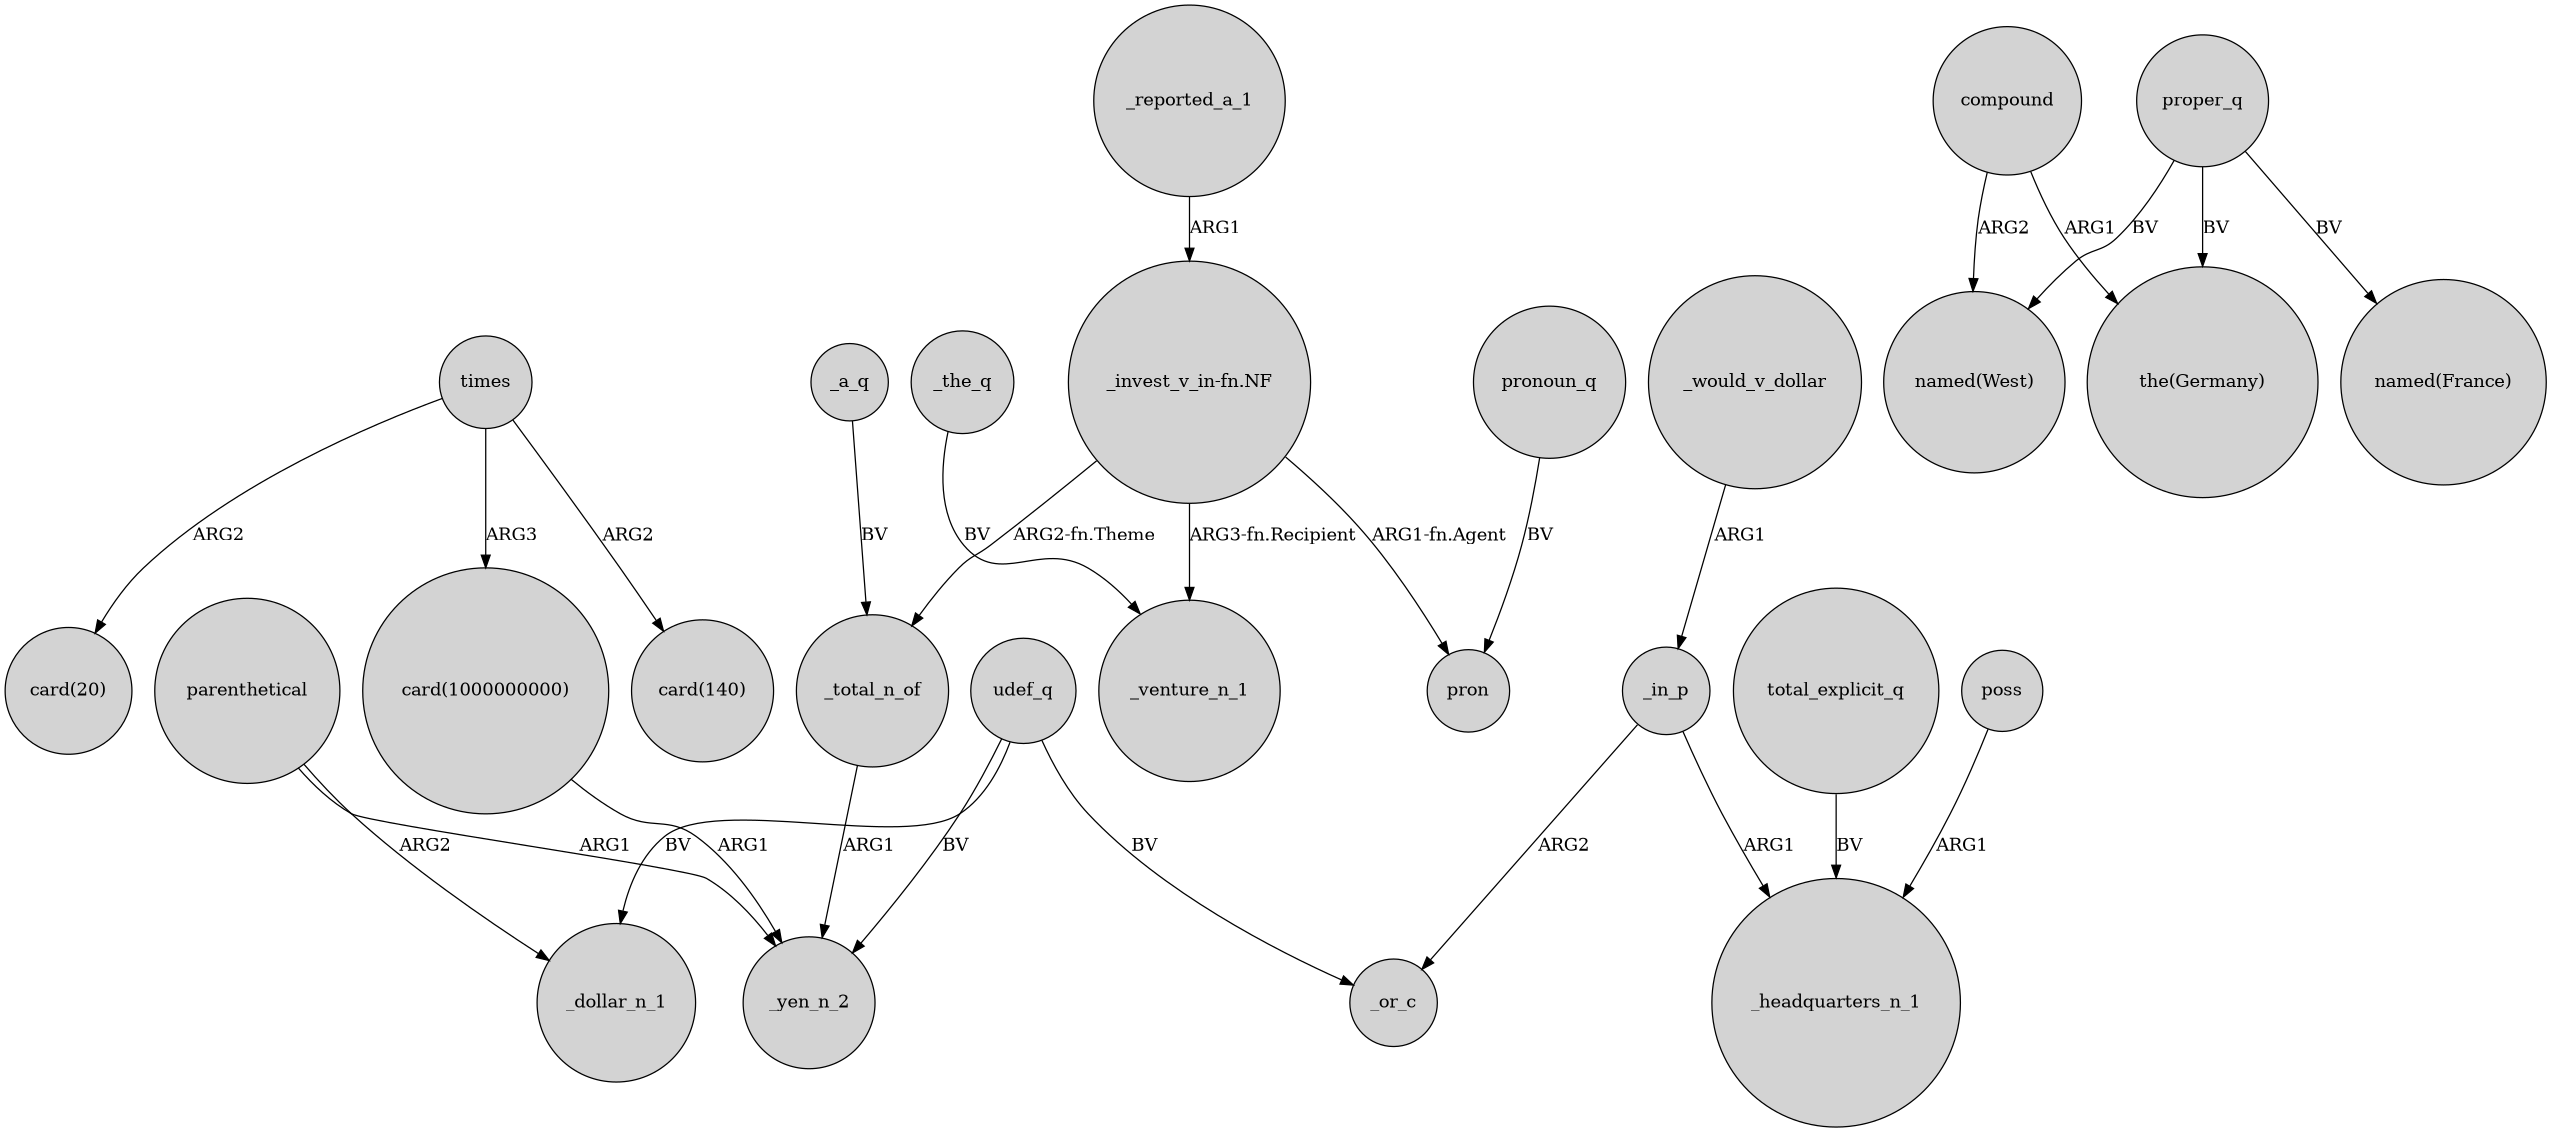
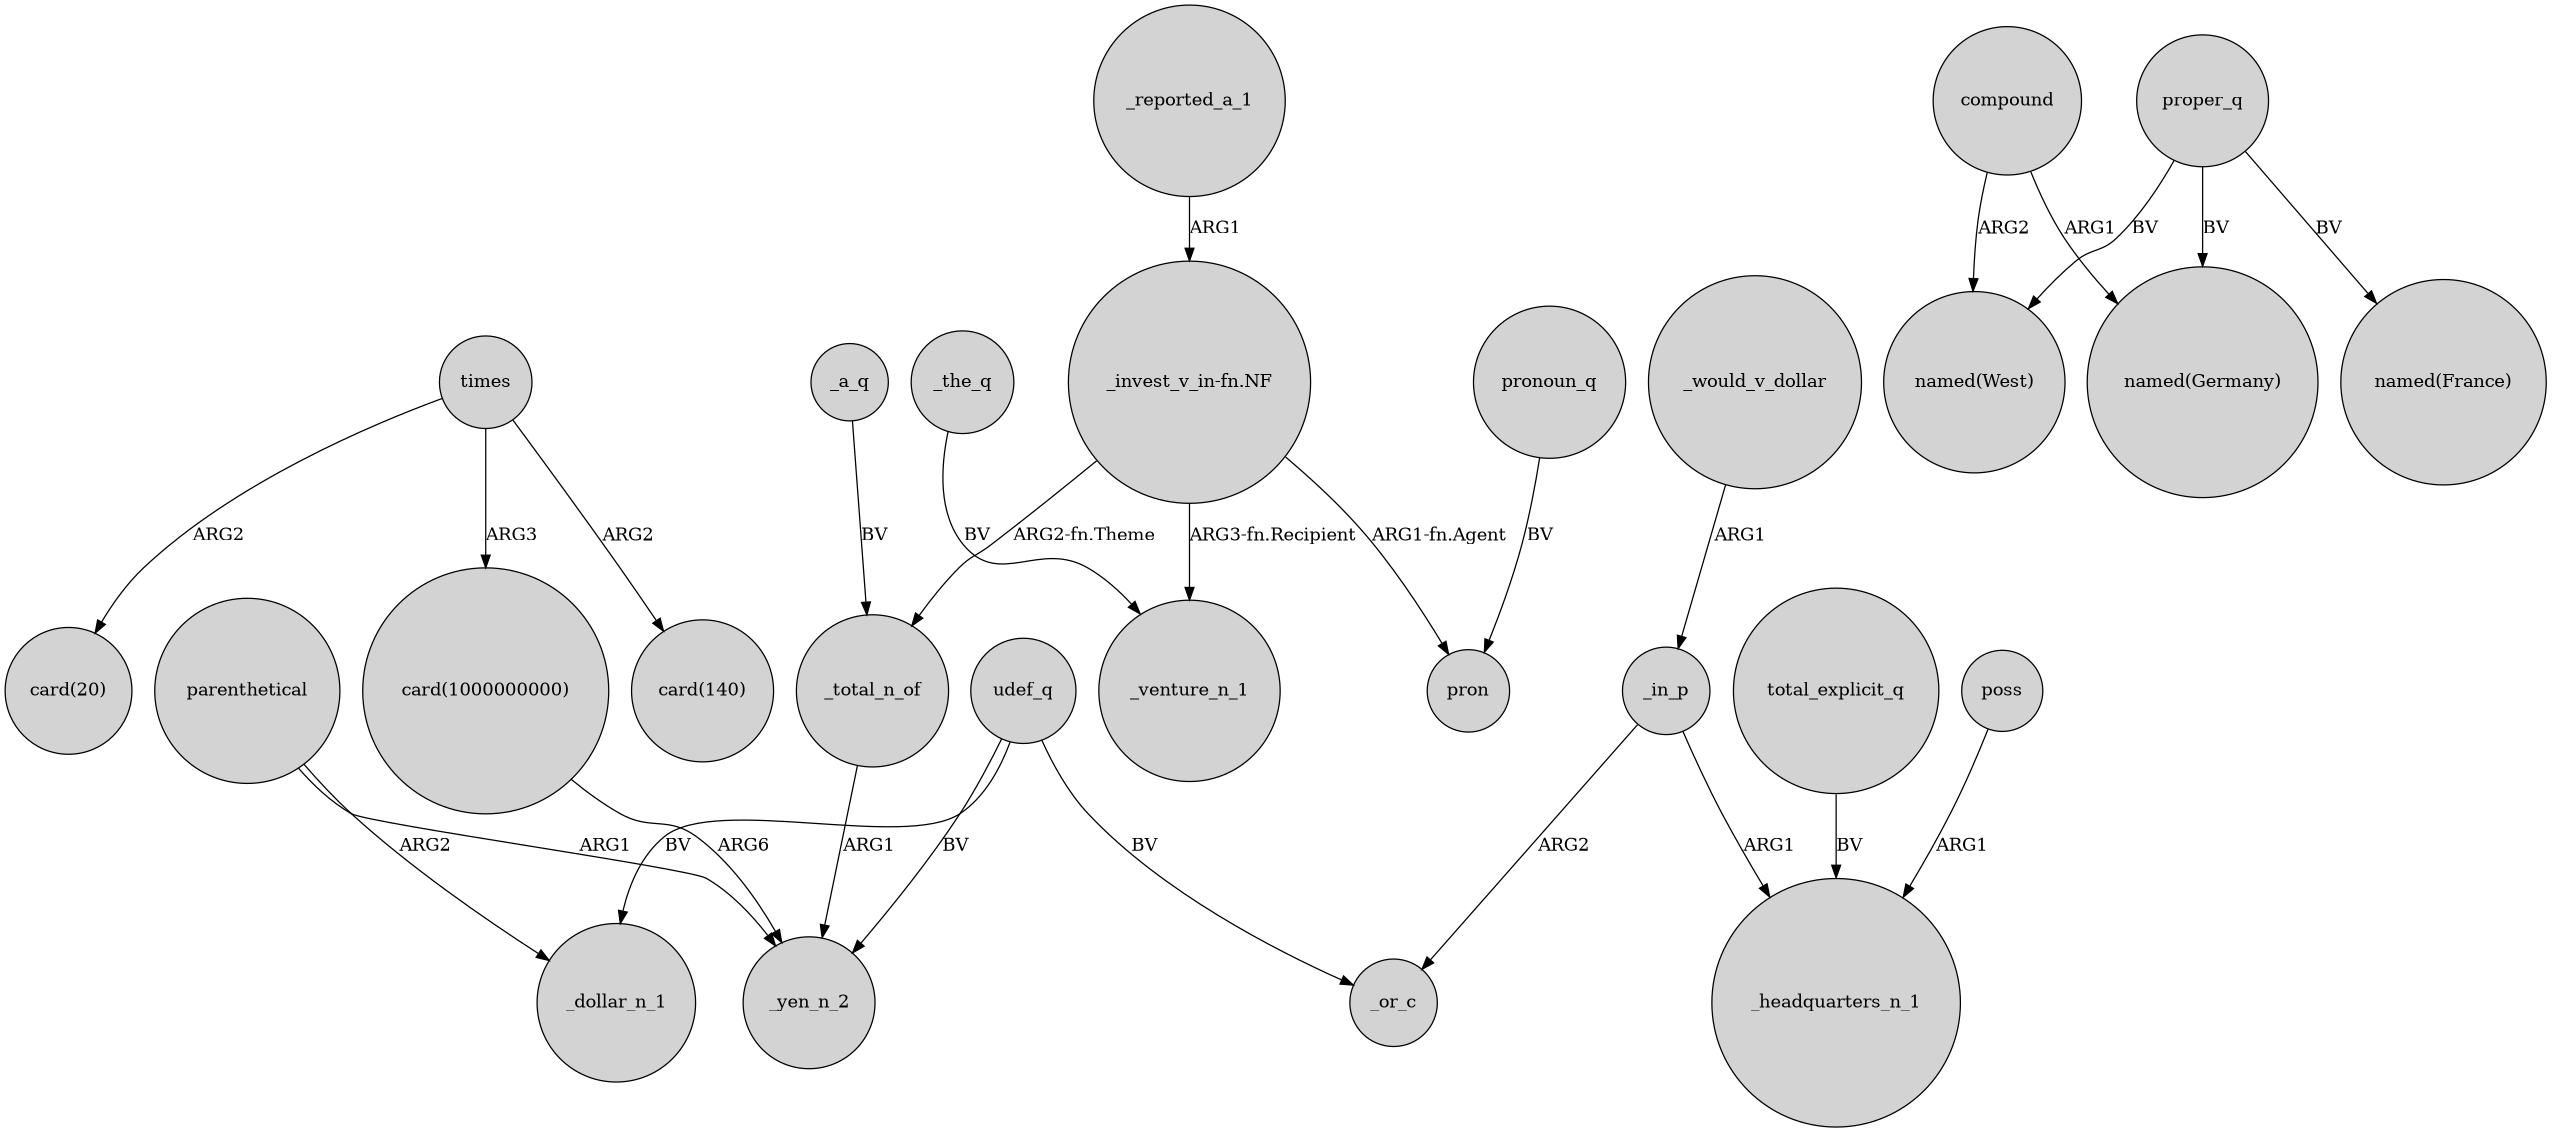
node "the(Germany)": label "the(Germany)" -> "named(Germany)"
edge "card(1000000000)" -> "_yen_n_2": label "ARG1" -> "ARG6"
